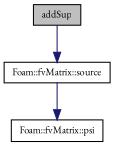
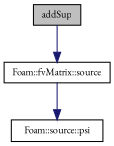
node "Foam::fvMatrix::psi": label "Foam::fvMatrix::psi" -> "Foam::source::psi"
